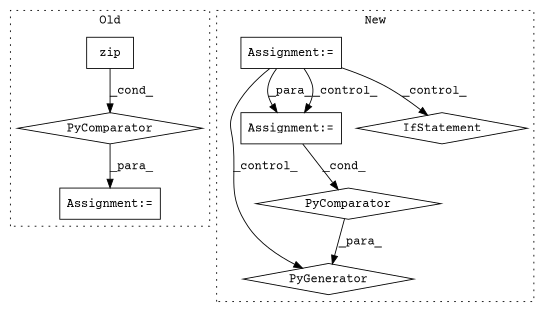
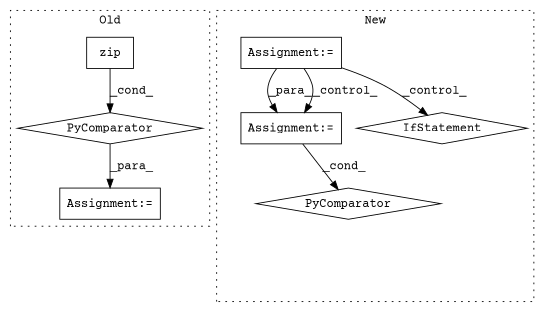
node "PyGenerator": removed
